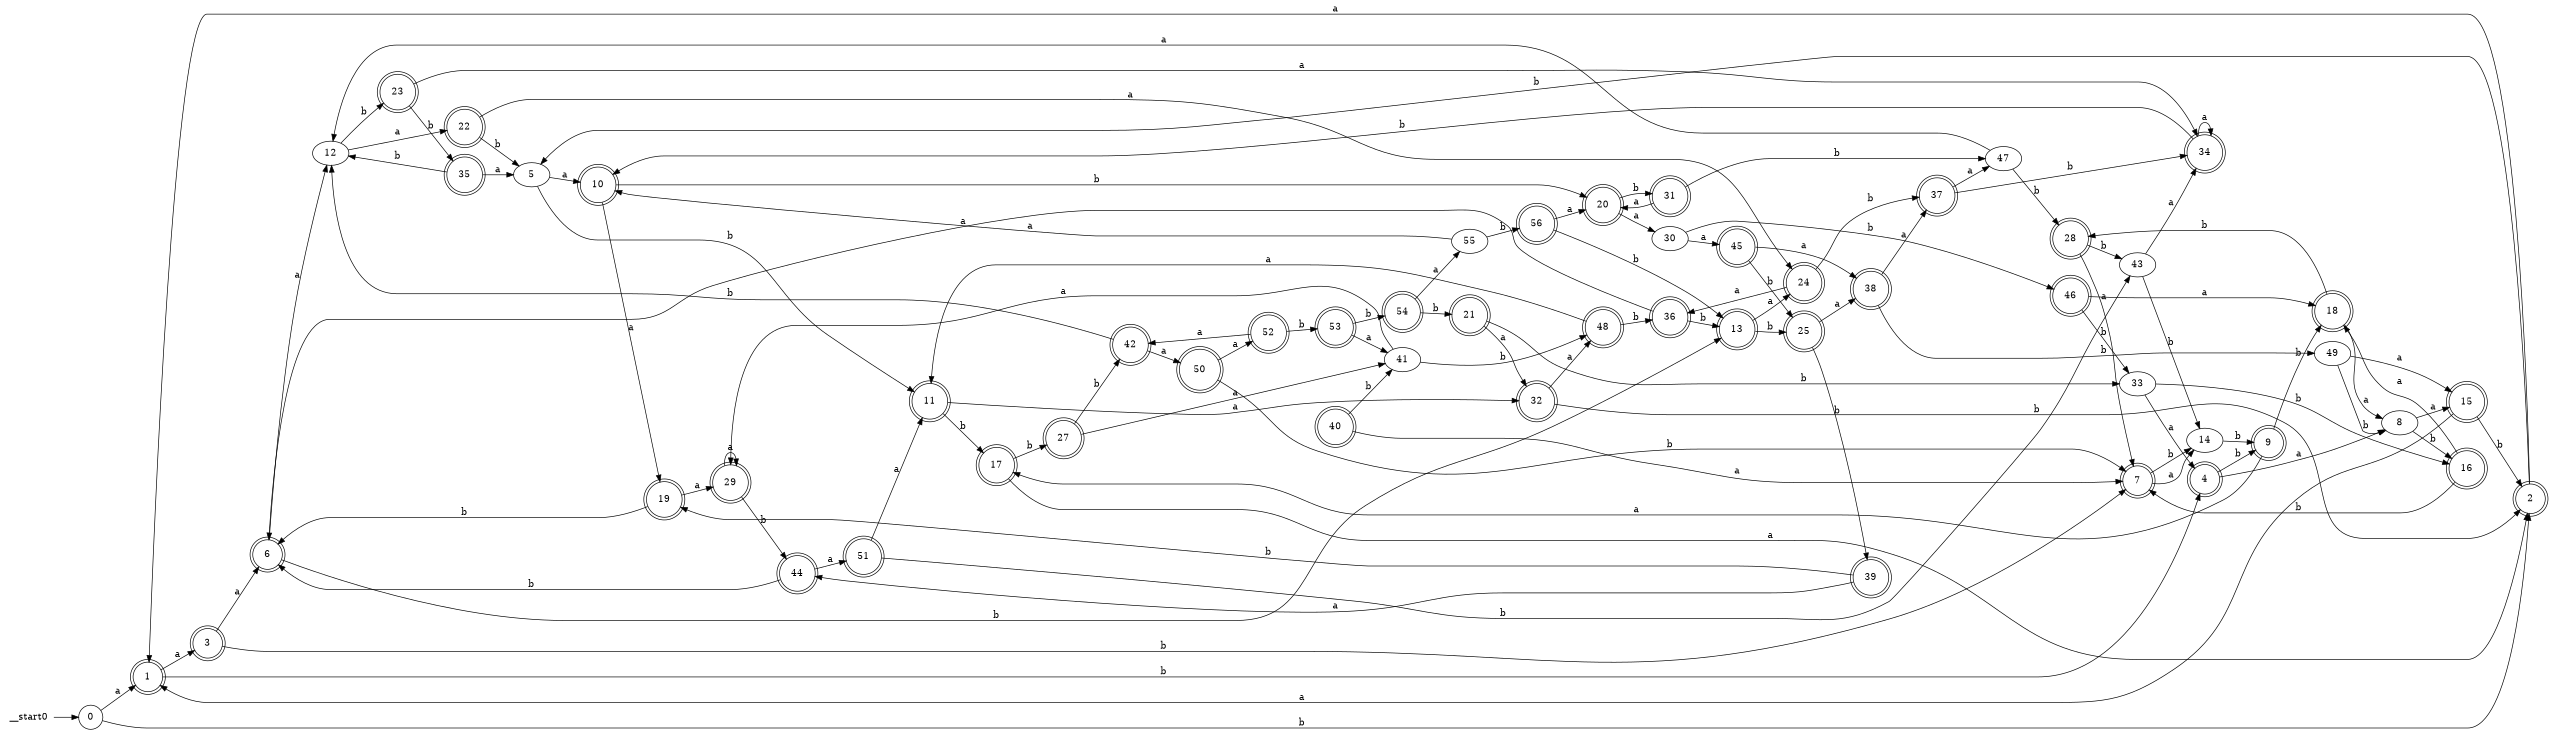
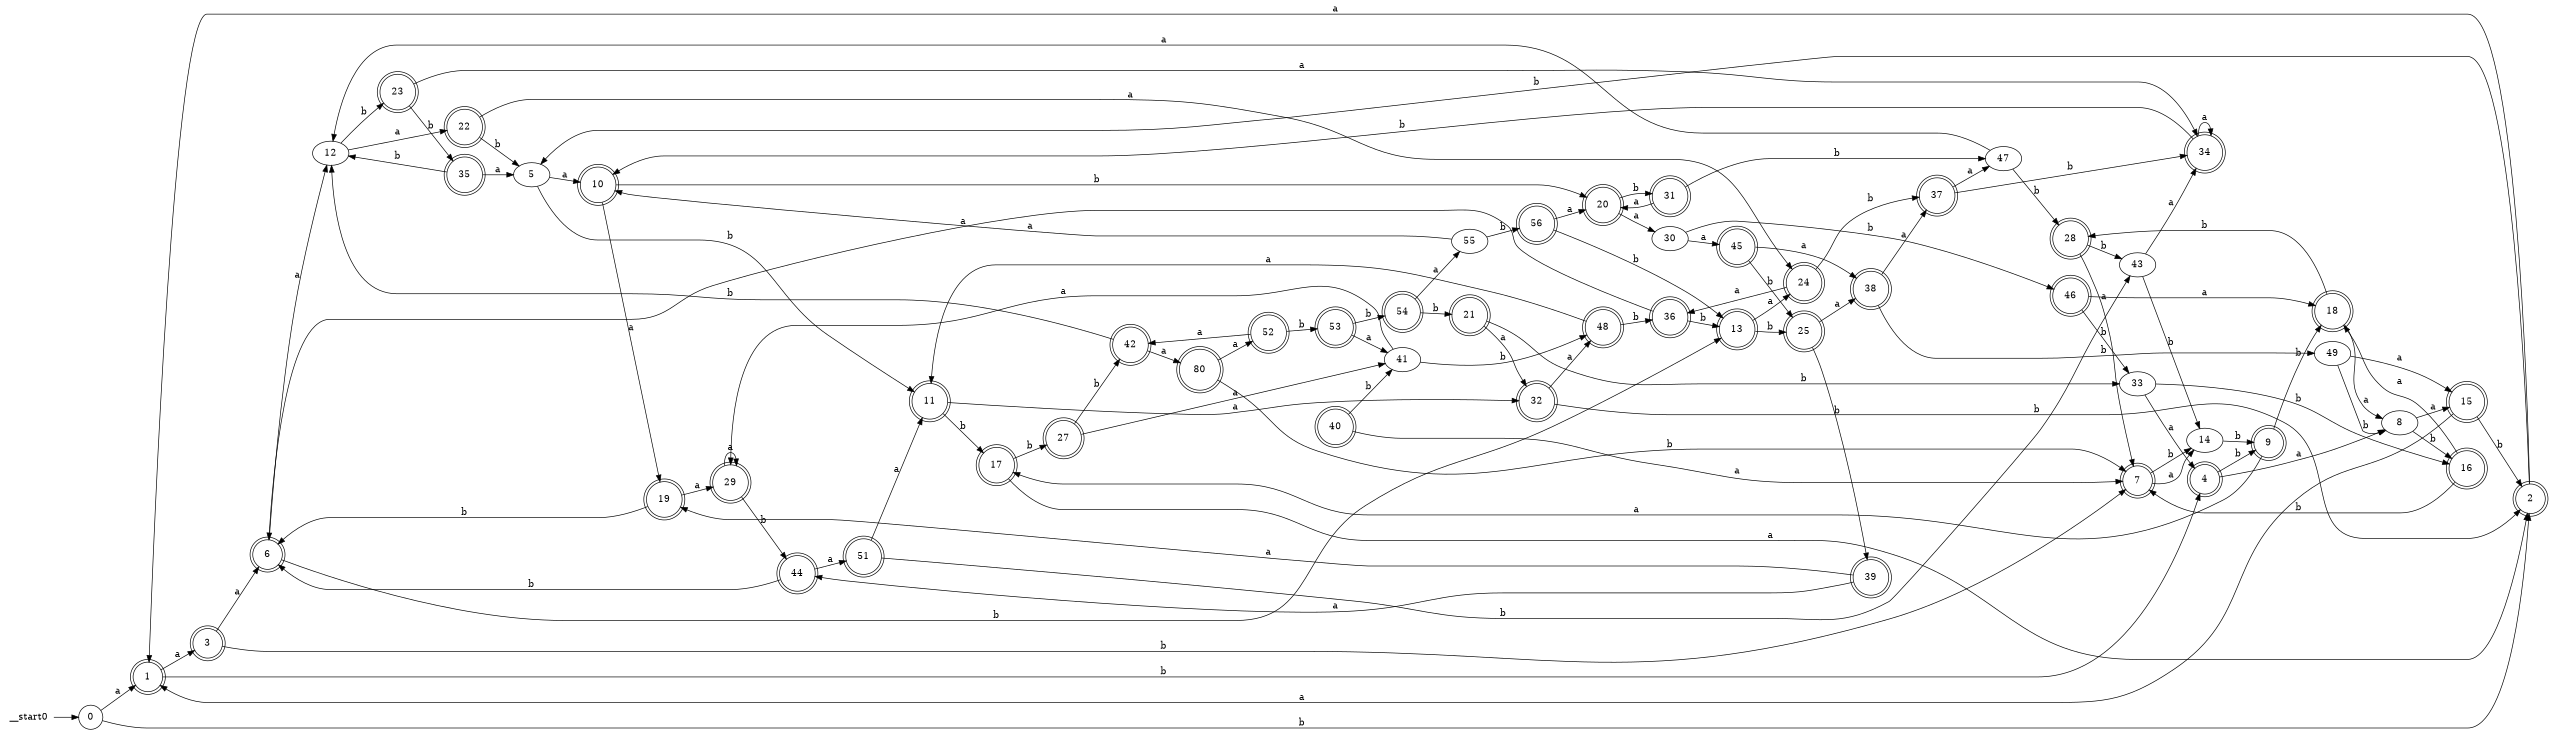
node "50": label "50" -> "80"
edge "39" -> "19": label "b" -> "a"
